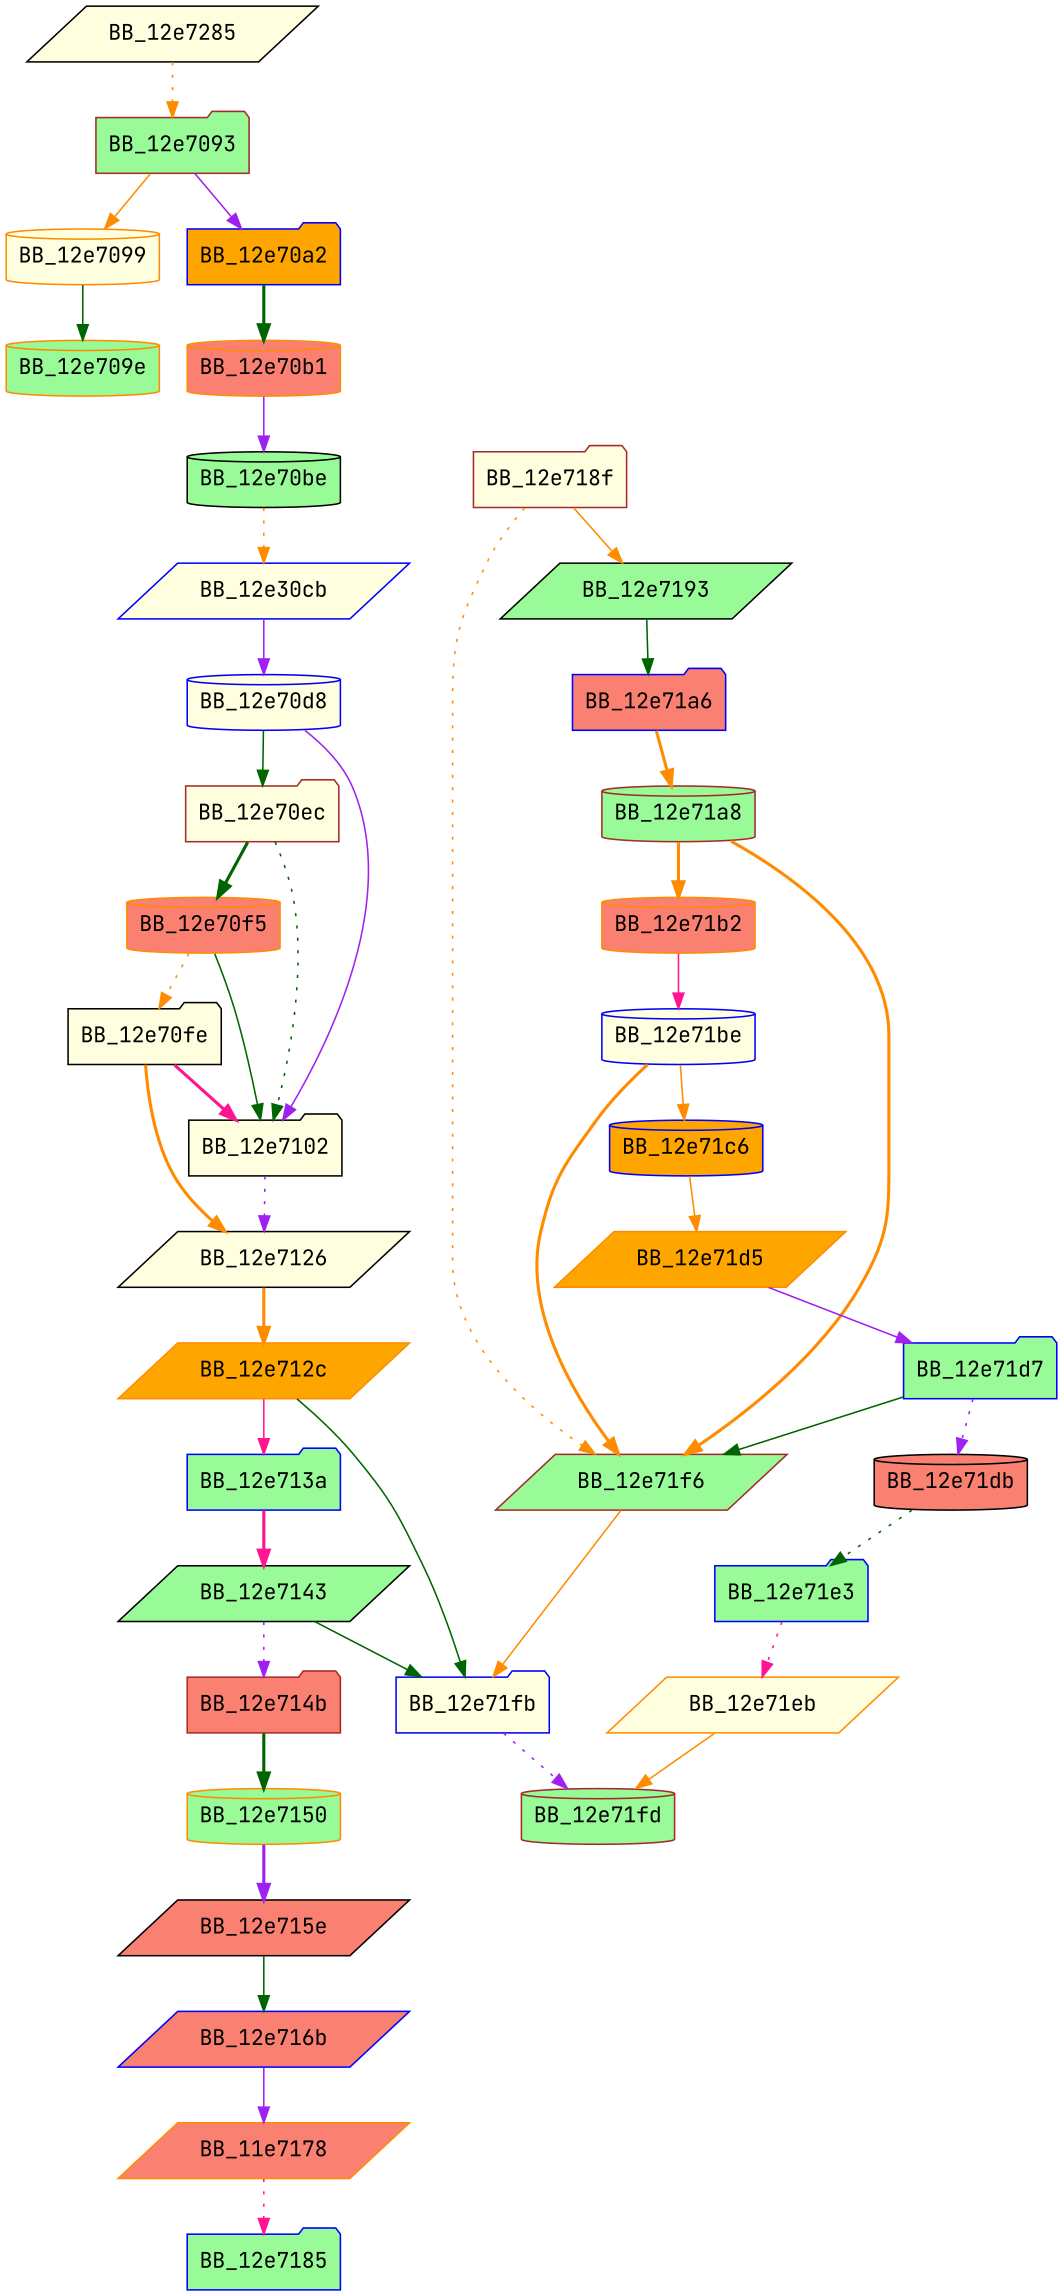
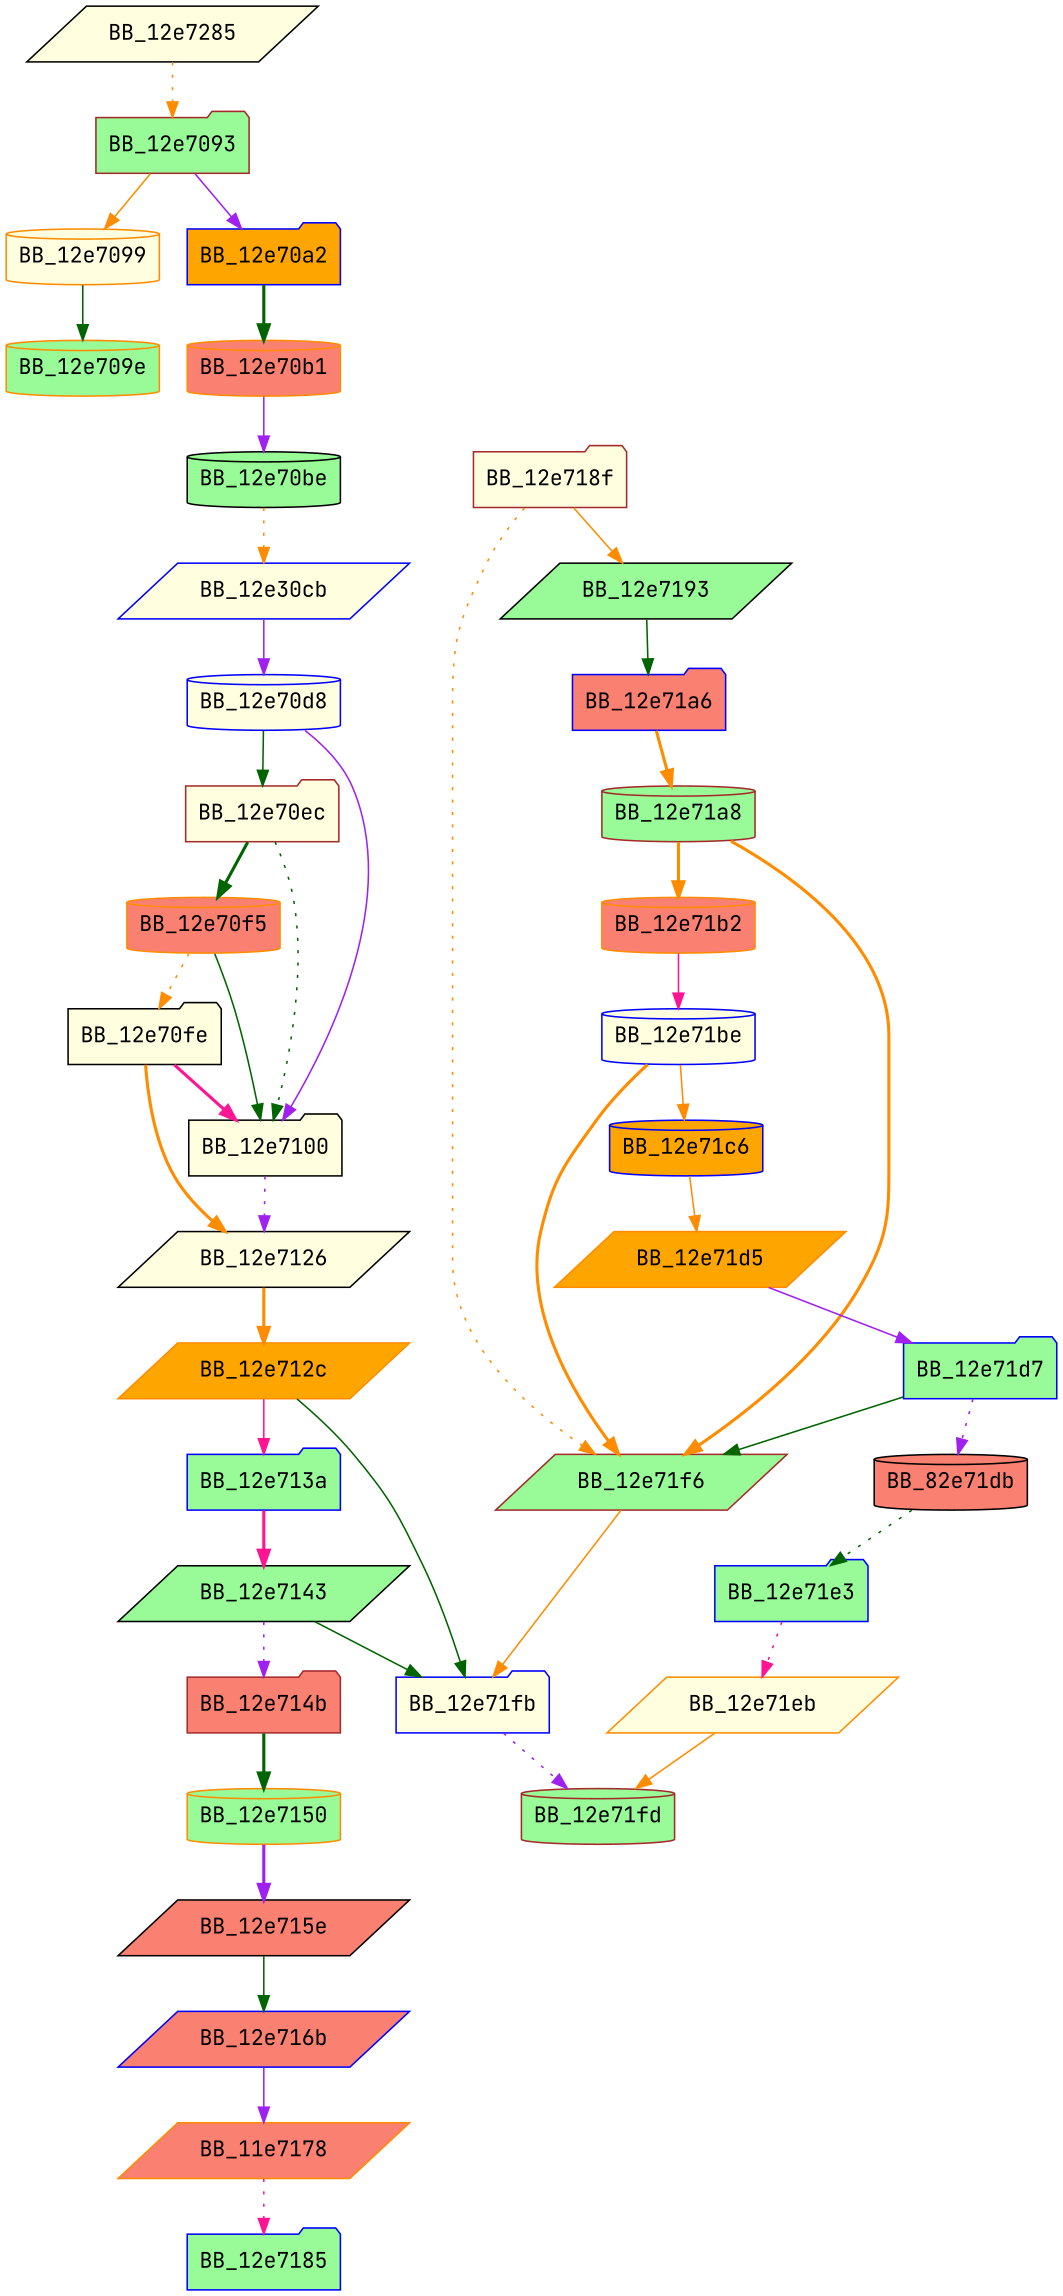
node "BB_12e7102": label "BB_12e7102" -> "BB_12e7100"
node "BB_12e71db": label "BB_12e71db" -> "BB_82e71db"
